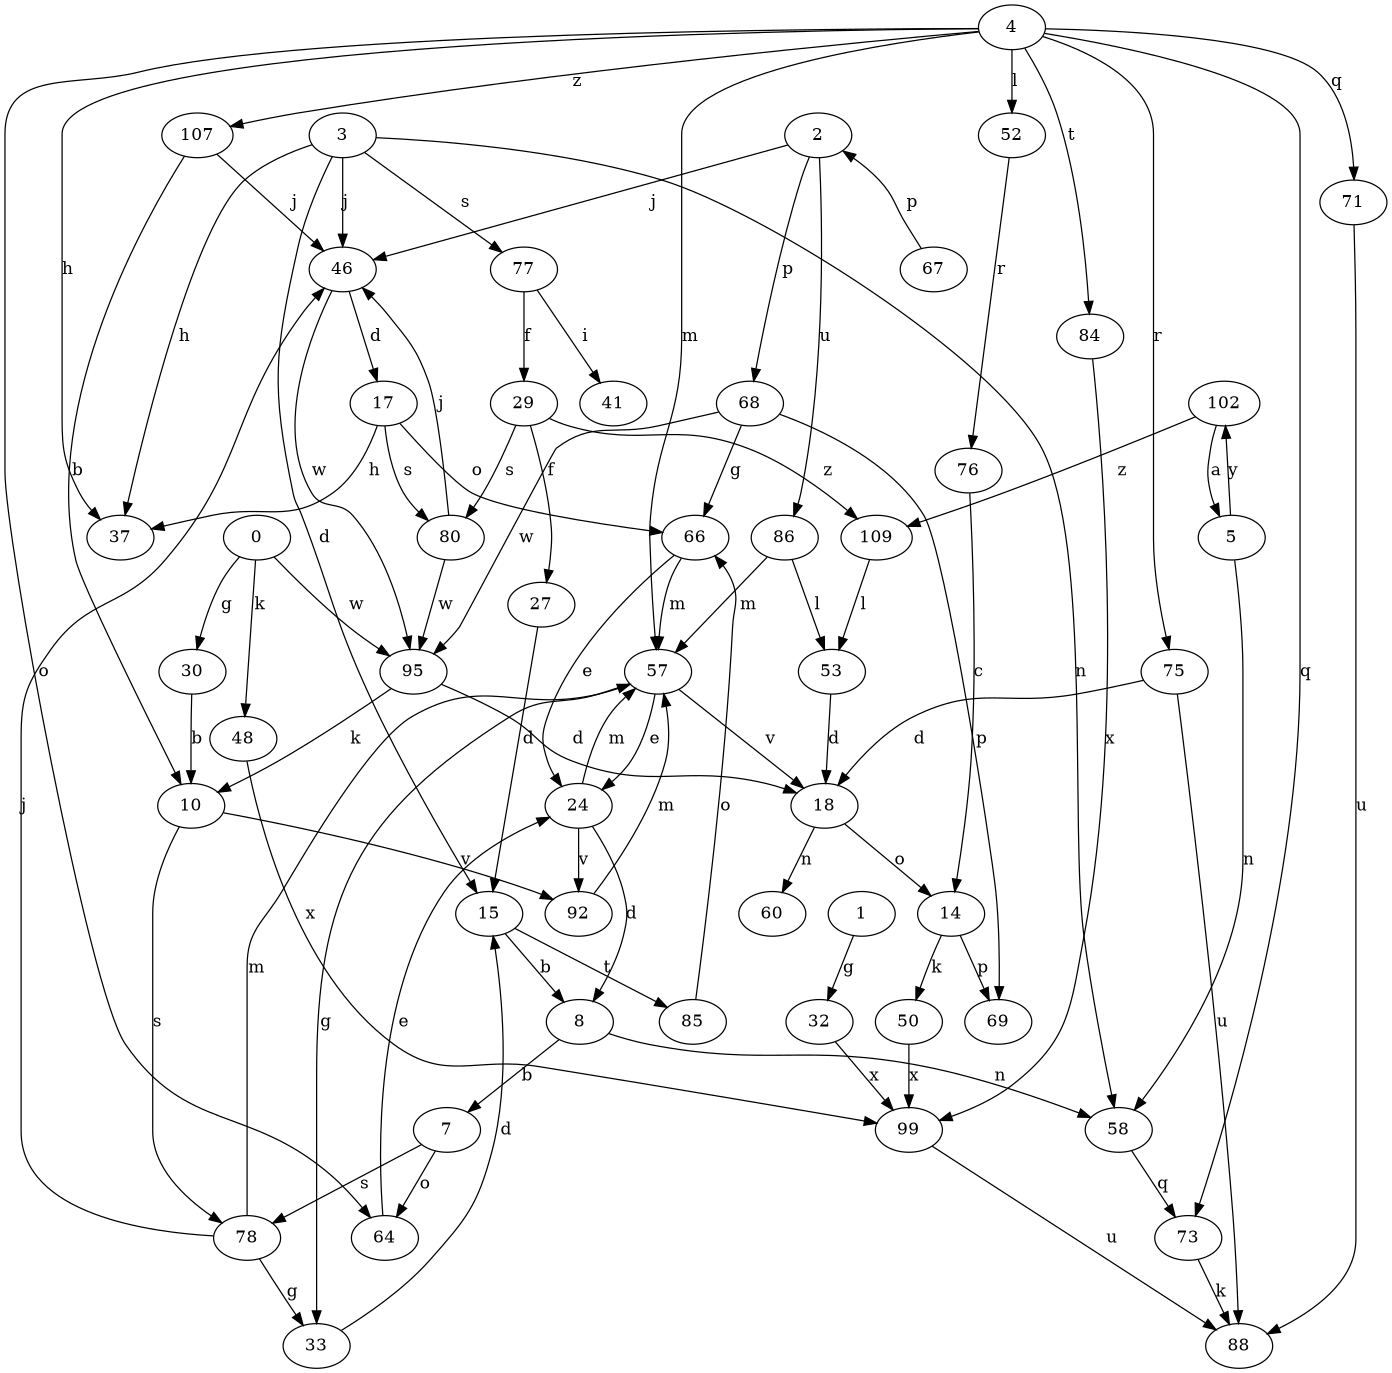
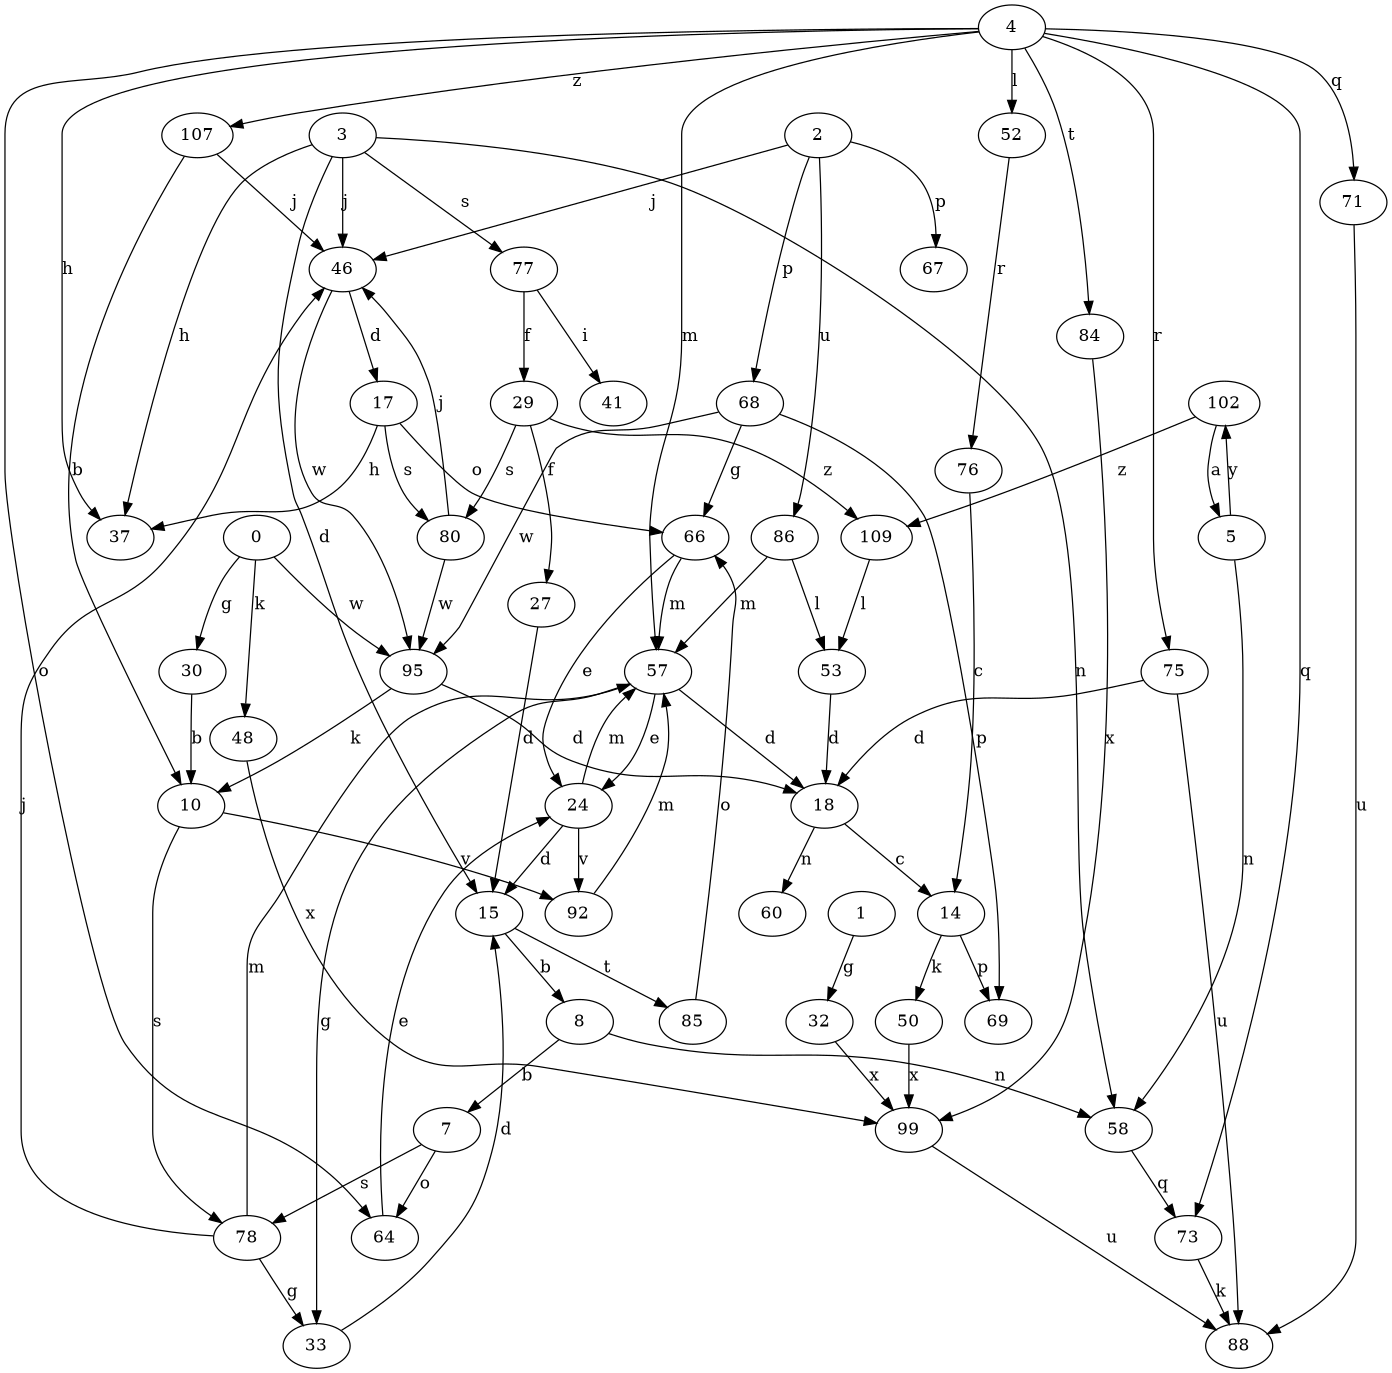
edge "67" -> "2": reversed
edge "57" -> "18": label "v" -> "d"
edge "18" -> "14": label "o" -> "c"
edge "24" -> "8": now "24" -> "15"
